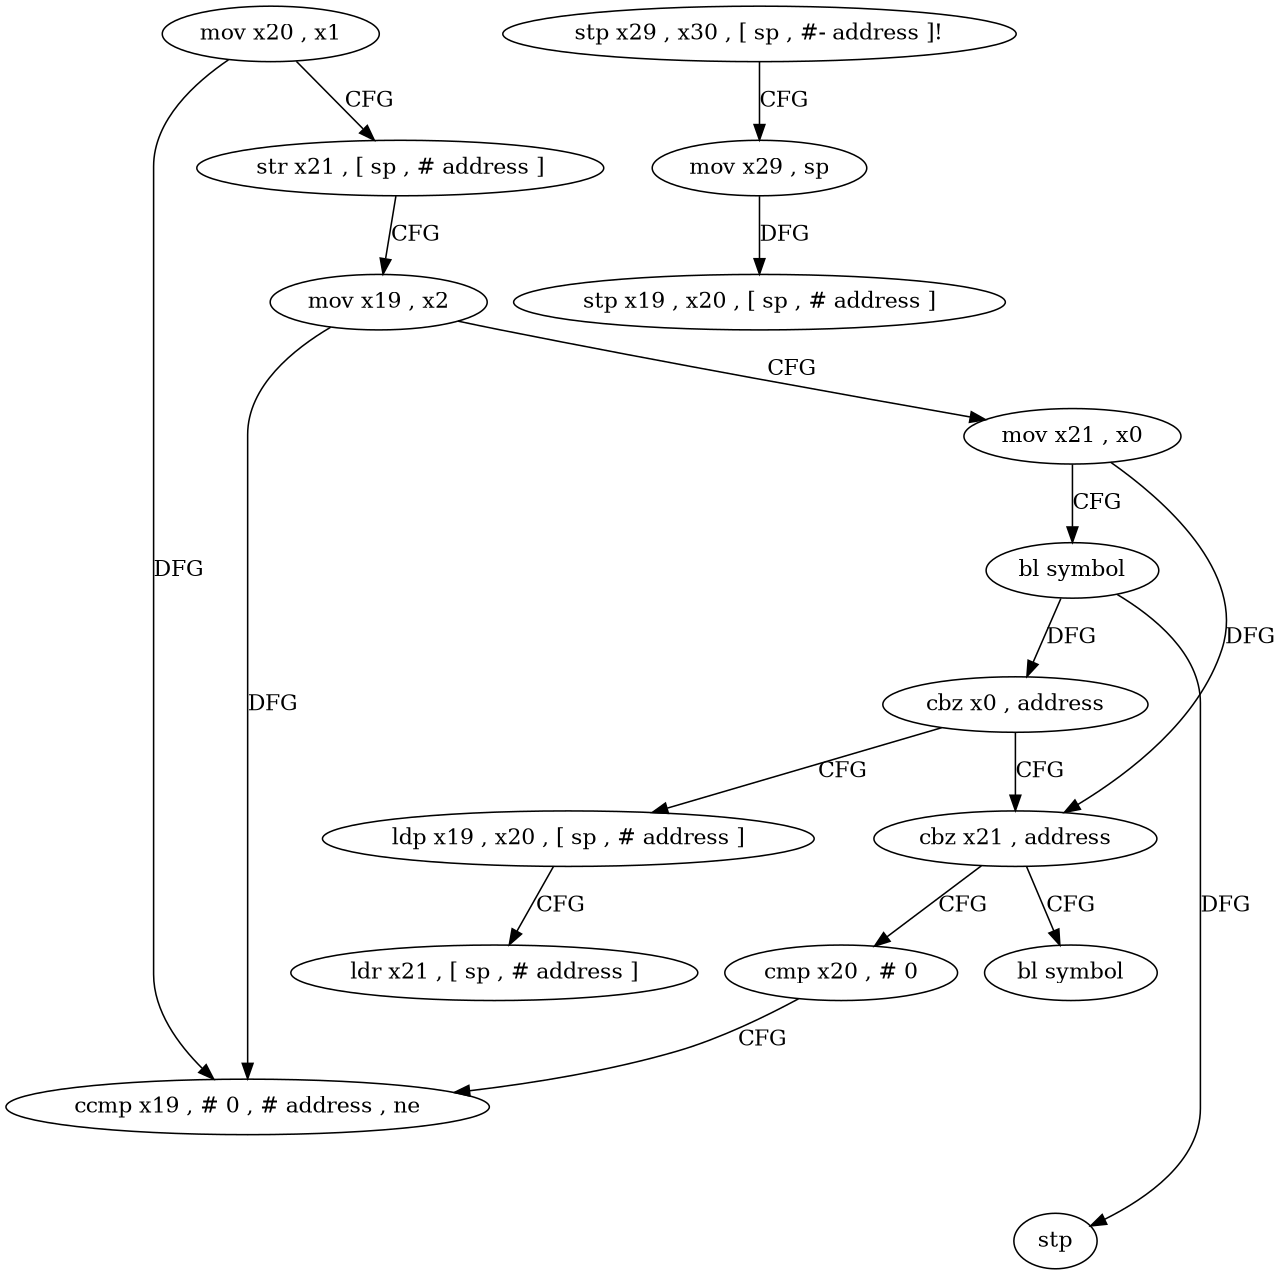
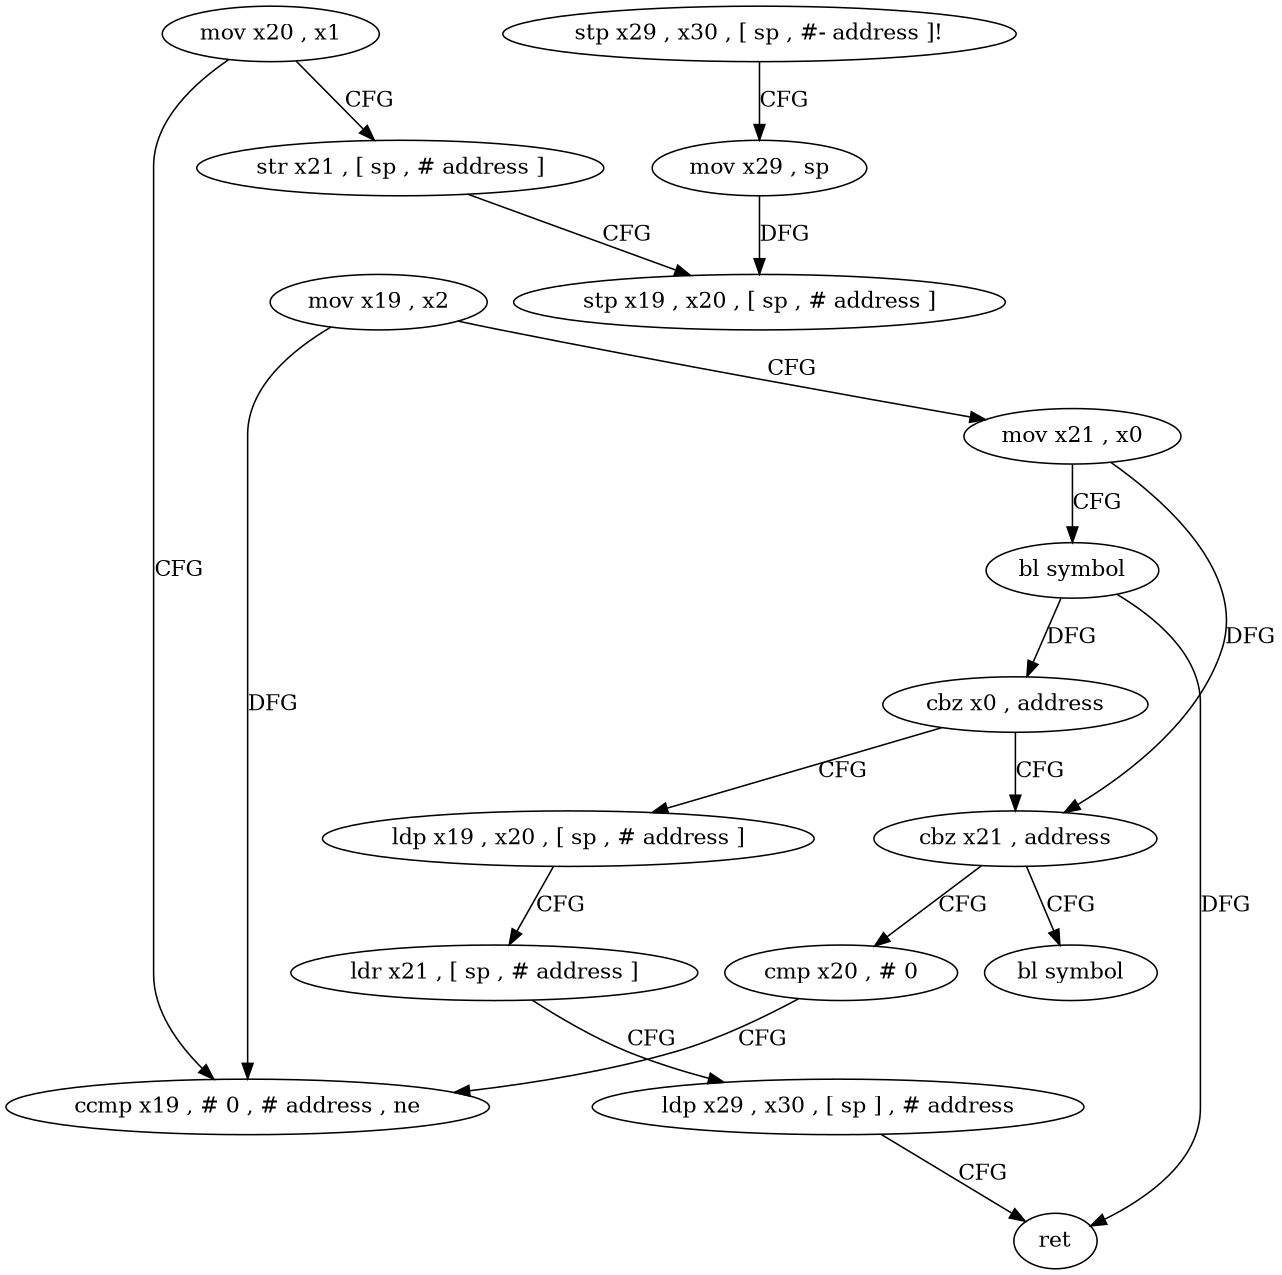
edge "str x21 , [ sp , # address ]" -> "mov x19 , x2": now "str x21 , [ sp , # address ]" -> "stp x19 , x20 , [ sp , # address ]"
edge "mov x20 , x1" -> "ccmp x19 , # 0 , # address , ne": label "DFG" -> "CFG"
node "ldp x29 , x30 , [ sp ] , # address": added
node "stp": label "stp" -> "ret"
